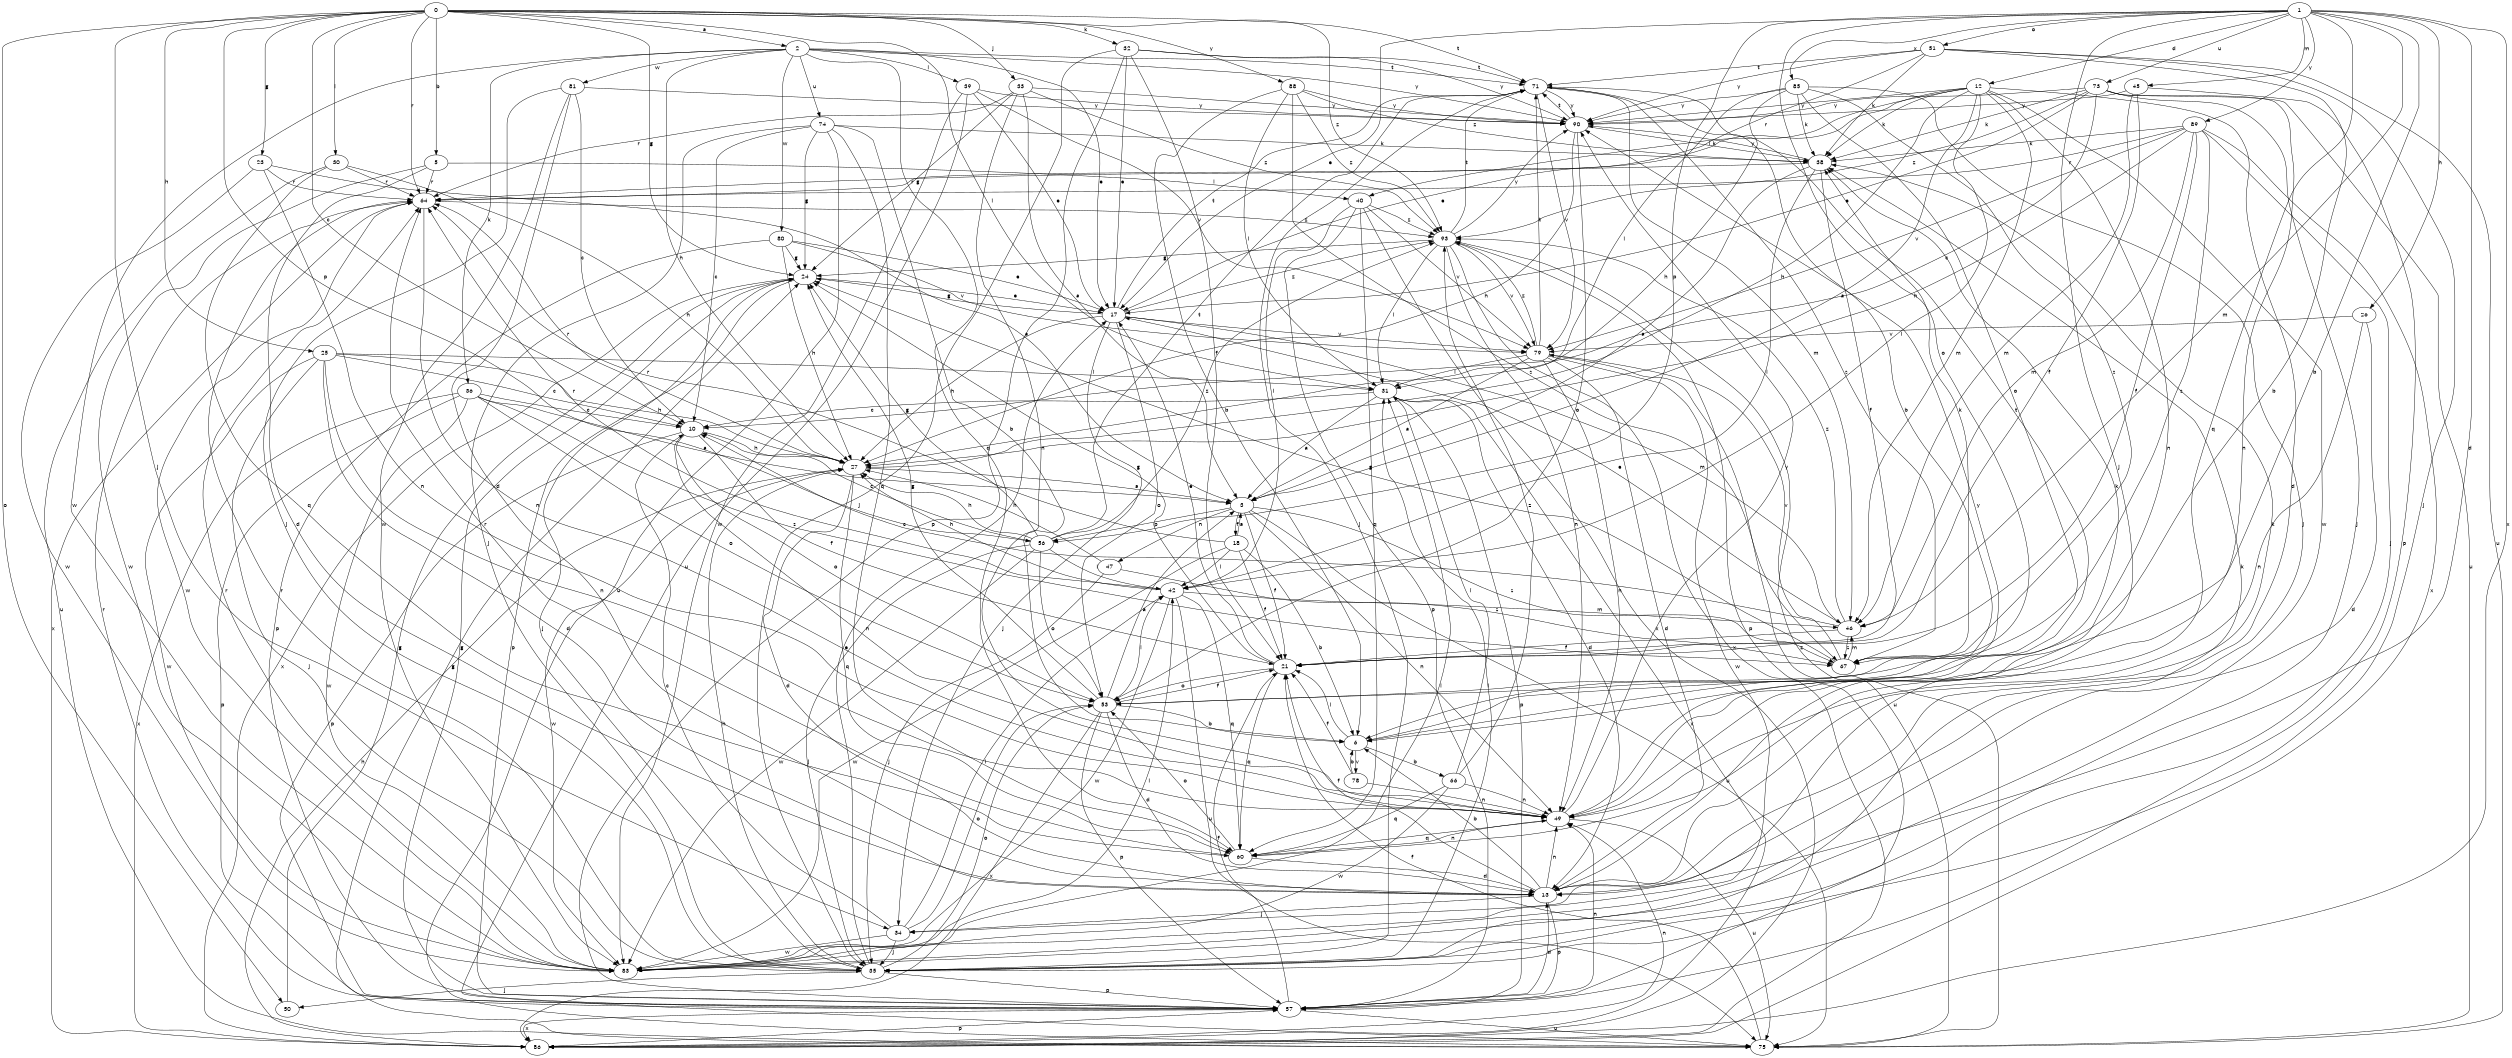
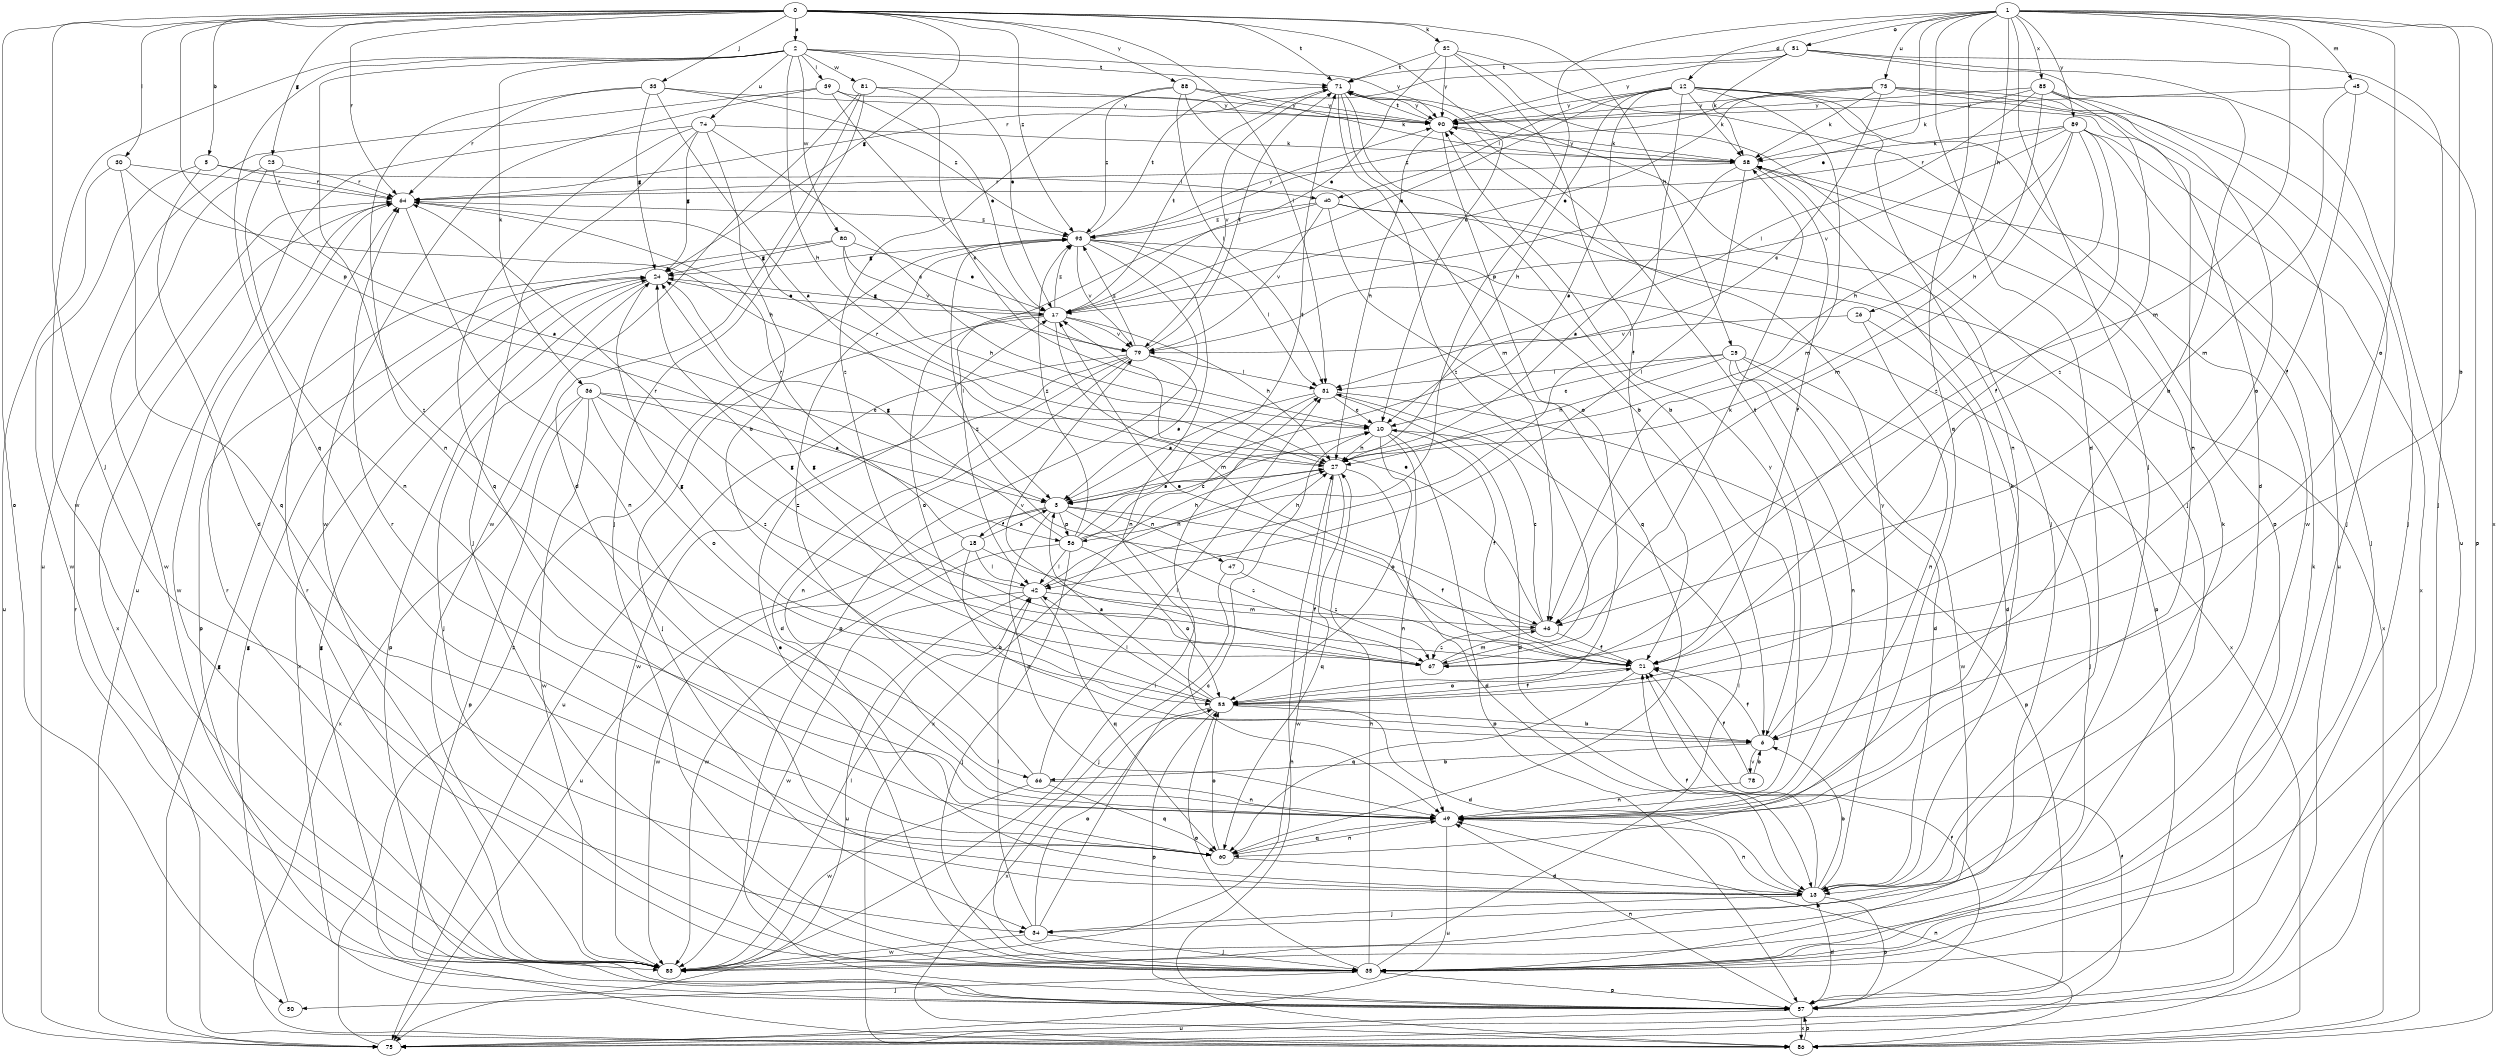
edge "88" -> "38": label "z" -> "k"
edge "2" -> "66": added, label "s"
edge "6" -> "21": label "l" -> "f"
